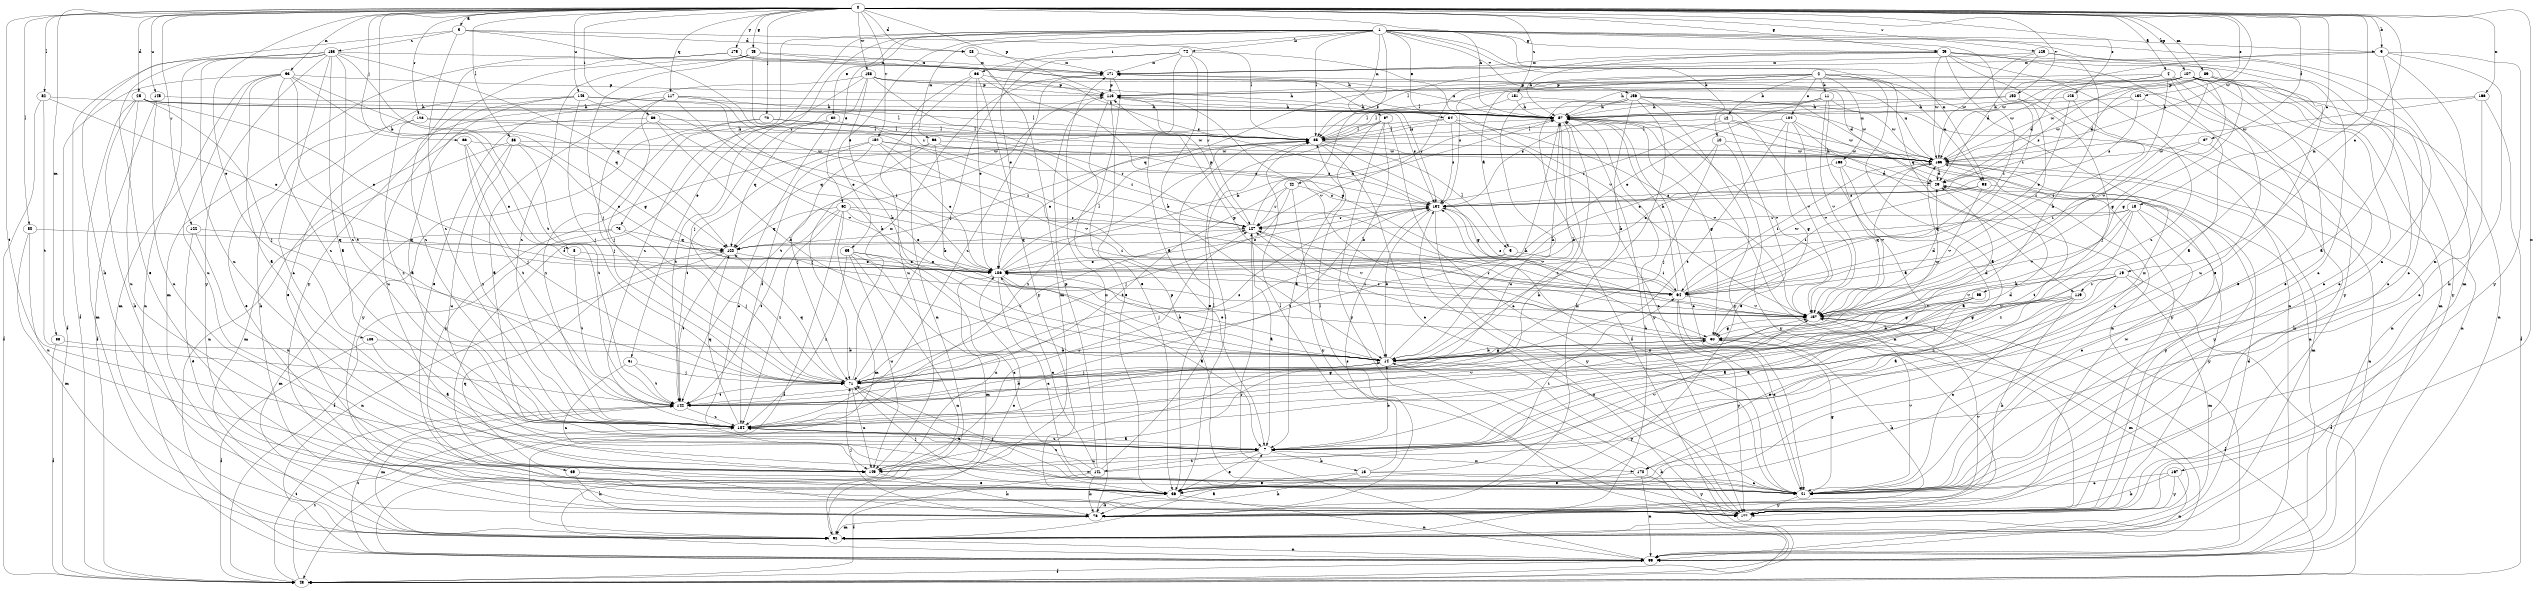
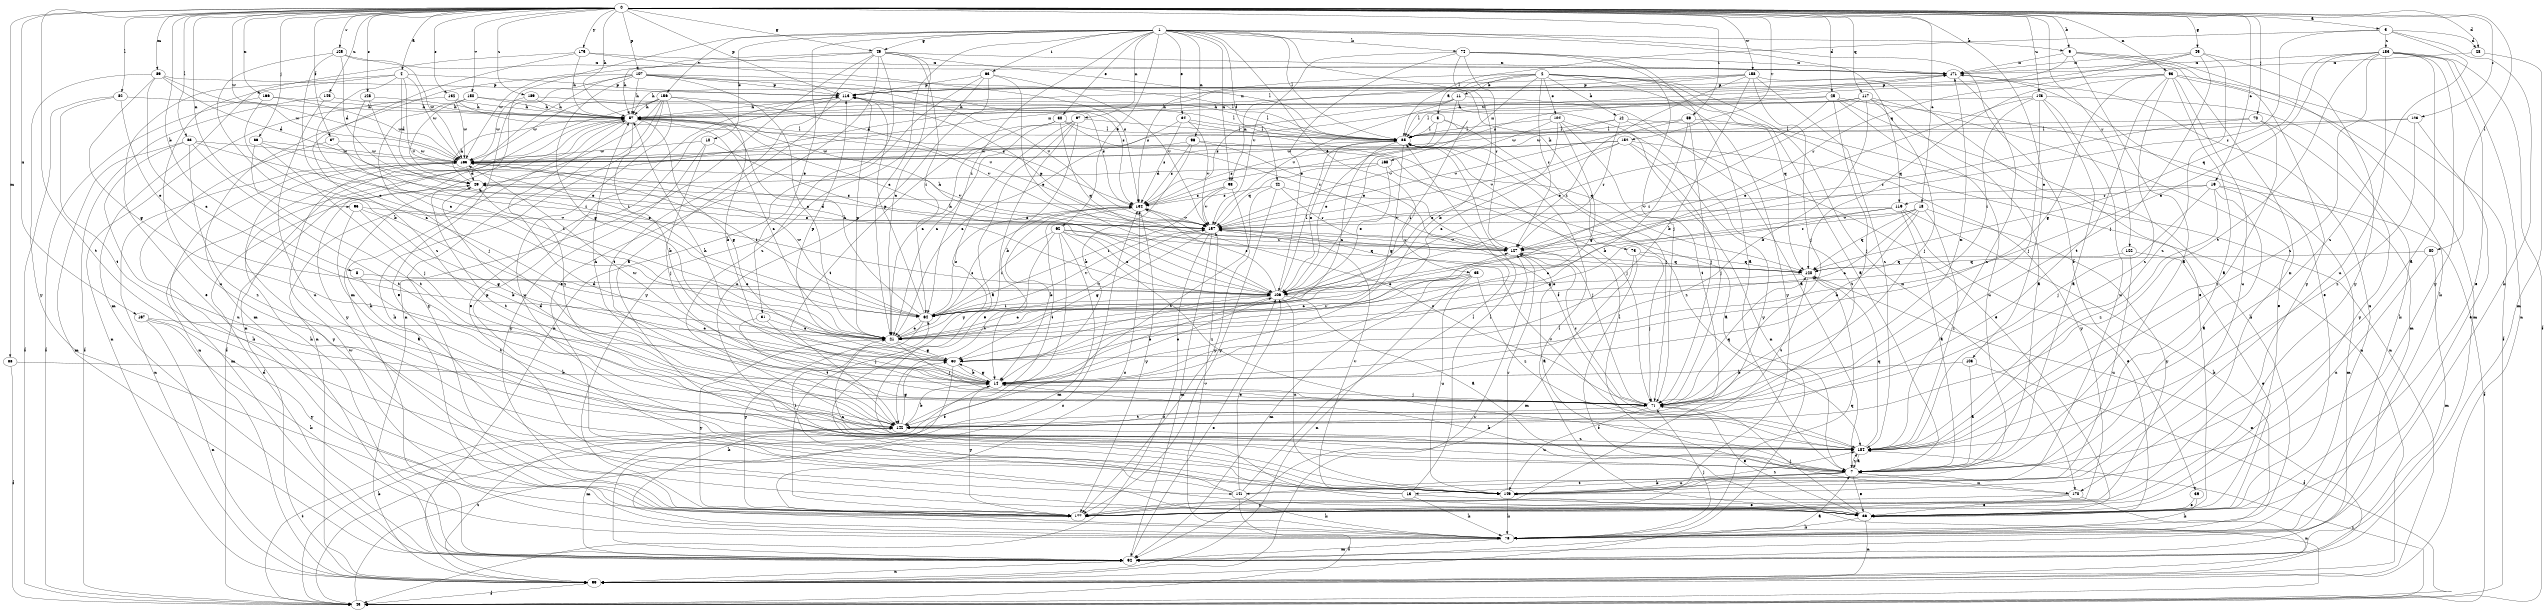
node "181": label "181" -> "189"
edge "85" -> "5": reversed
edge "134" -> "127": now "30" -> "127"
